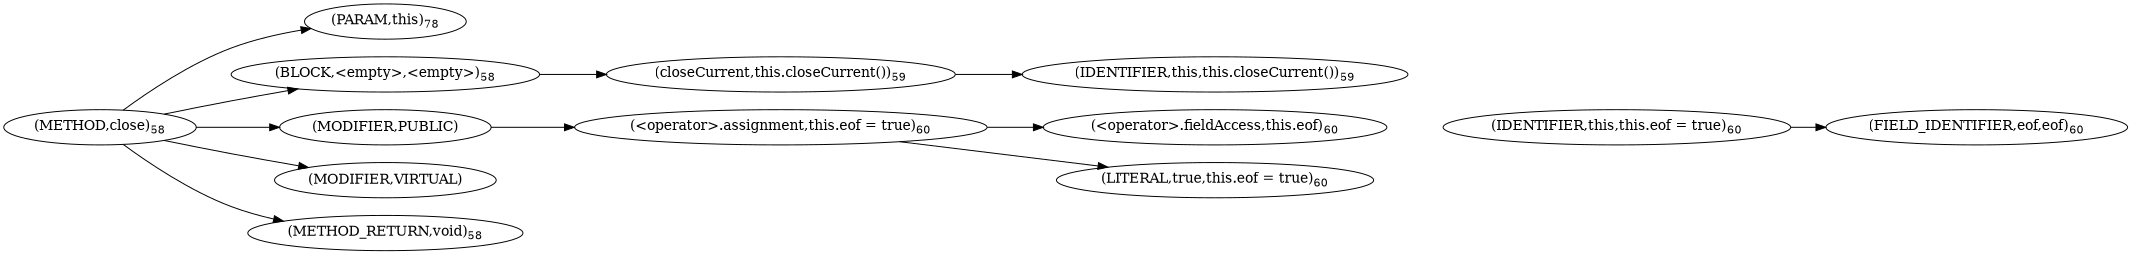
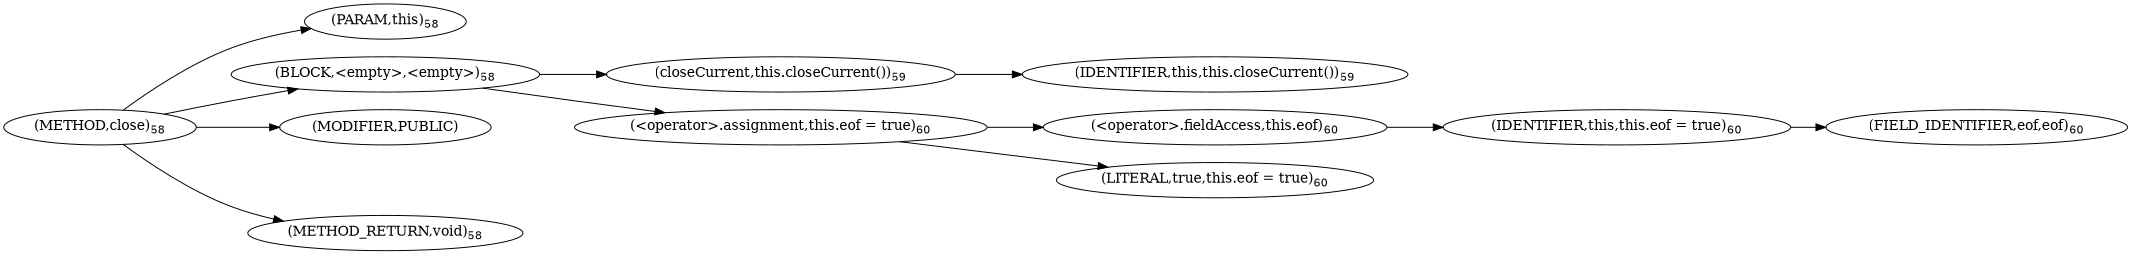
node "(PARAM,this)": text "78" -> "58"
edge "(MODIFIER,PUBLIC)" -> "(<operator>.assignment,this.eof = true)": now "(BLOCK,<empty>,<empty>)" -> "(<operator>.assignment,this.eof = true)"
edge "(<operator>.fieldAccess,this.eof)" -> "(IDENTIFIER,this,this.eof = true)": added
node "(MODIFIER,VIRTUAL)": removed
